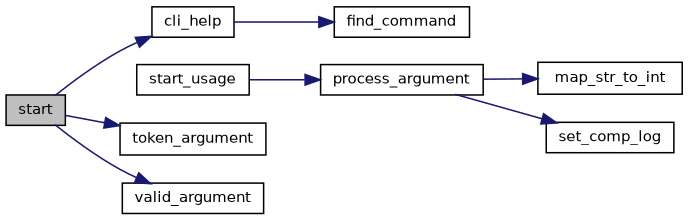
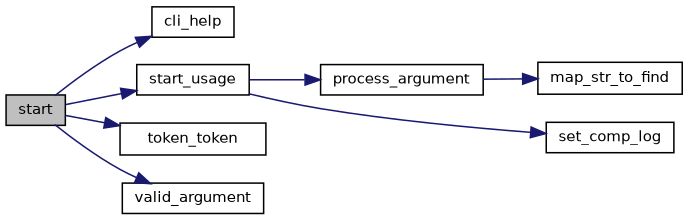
node "find_command": removed
node "map_str_to_int": label "map_str_to_int" -> "map_str_to_find"
edge "start" -> "start_usage": added
edge "process_argument" -> "set_comp_log": now "start_usage" -> "set_comp_log"
node "token_argument": label "token_argument" -> "token_token"
